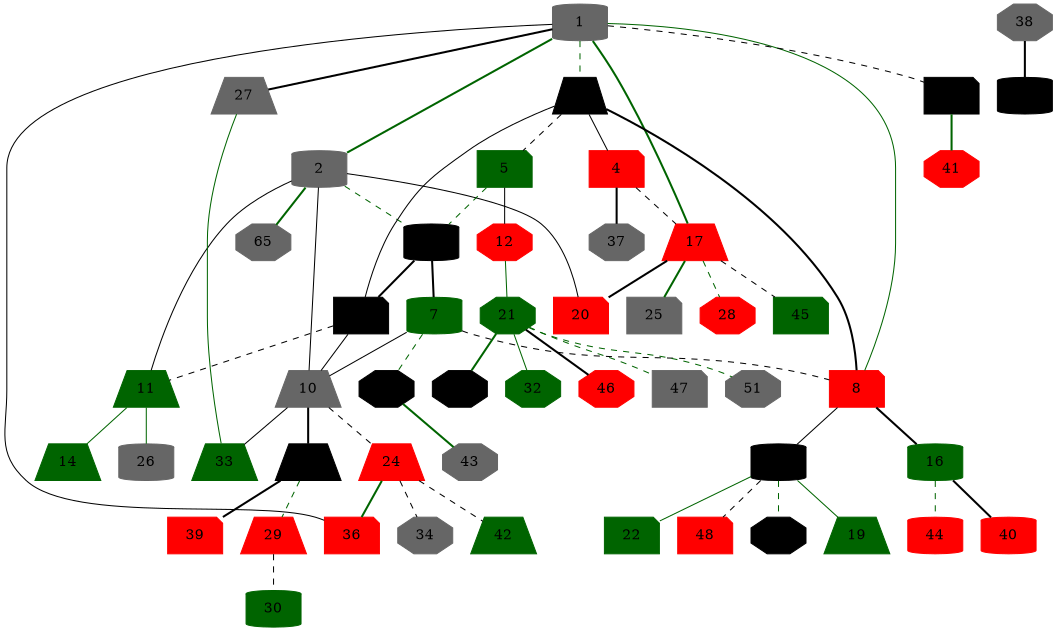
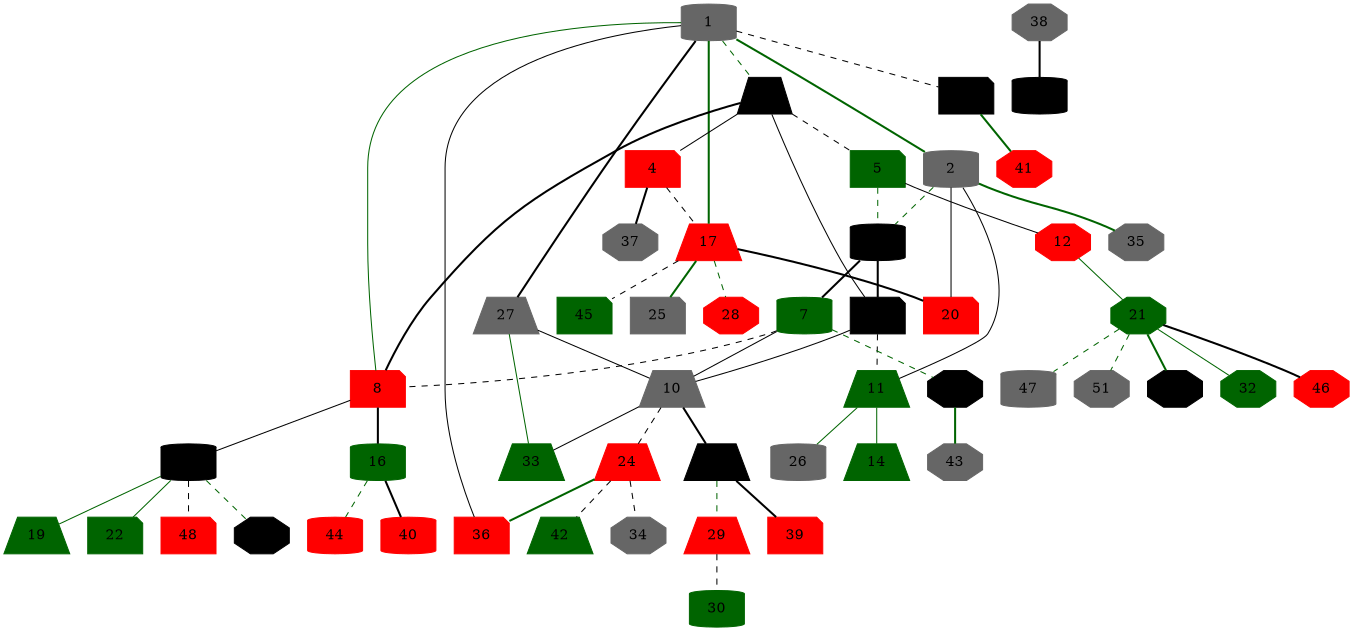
node "65": label "65" -> "35"
edge "2" -- "10": now "27" -- "10"
node "47": shape note -> cylinder
